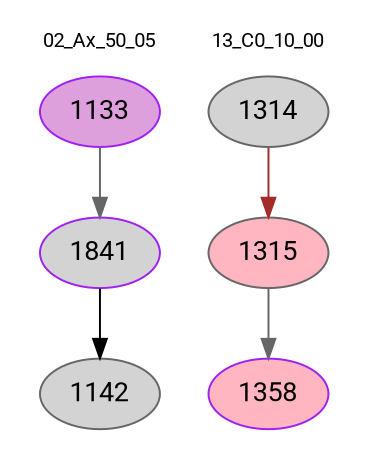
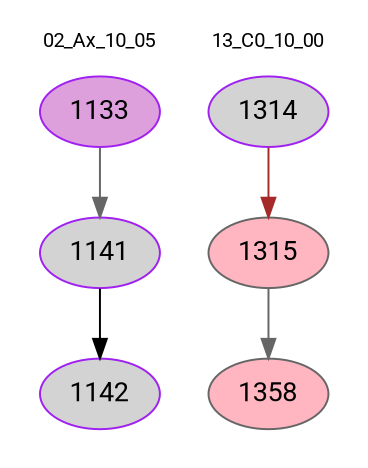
cluster "02_Ax_50_05": label "02_Ax_50_05" -> "02_Ax_10_05"
node "1314": color gray40 -> purple
node "1841": label "1841" -> "1141"
node "1142": color gray40 -> purple
node "1358": color purple -> gray40
